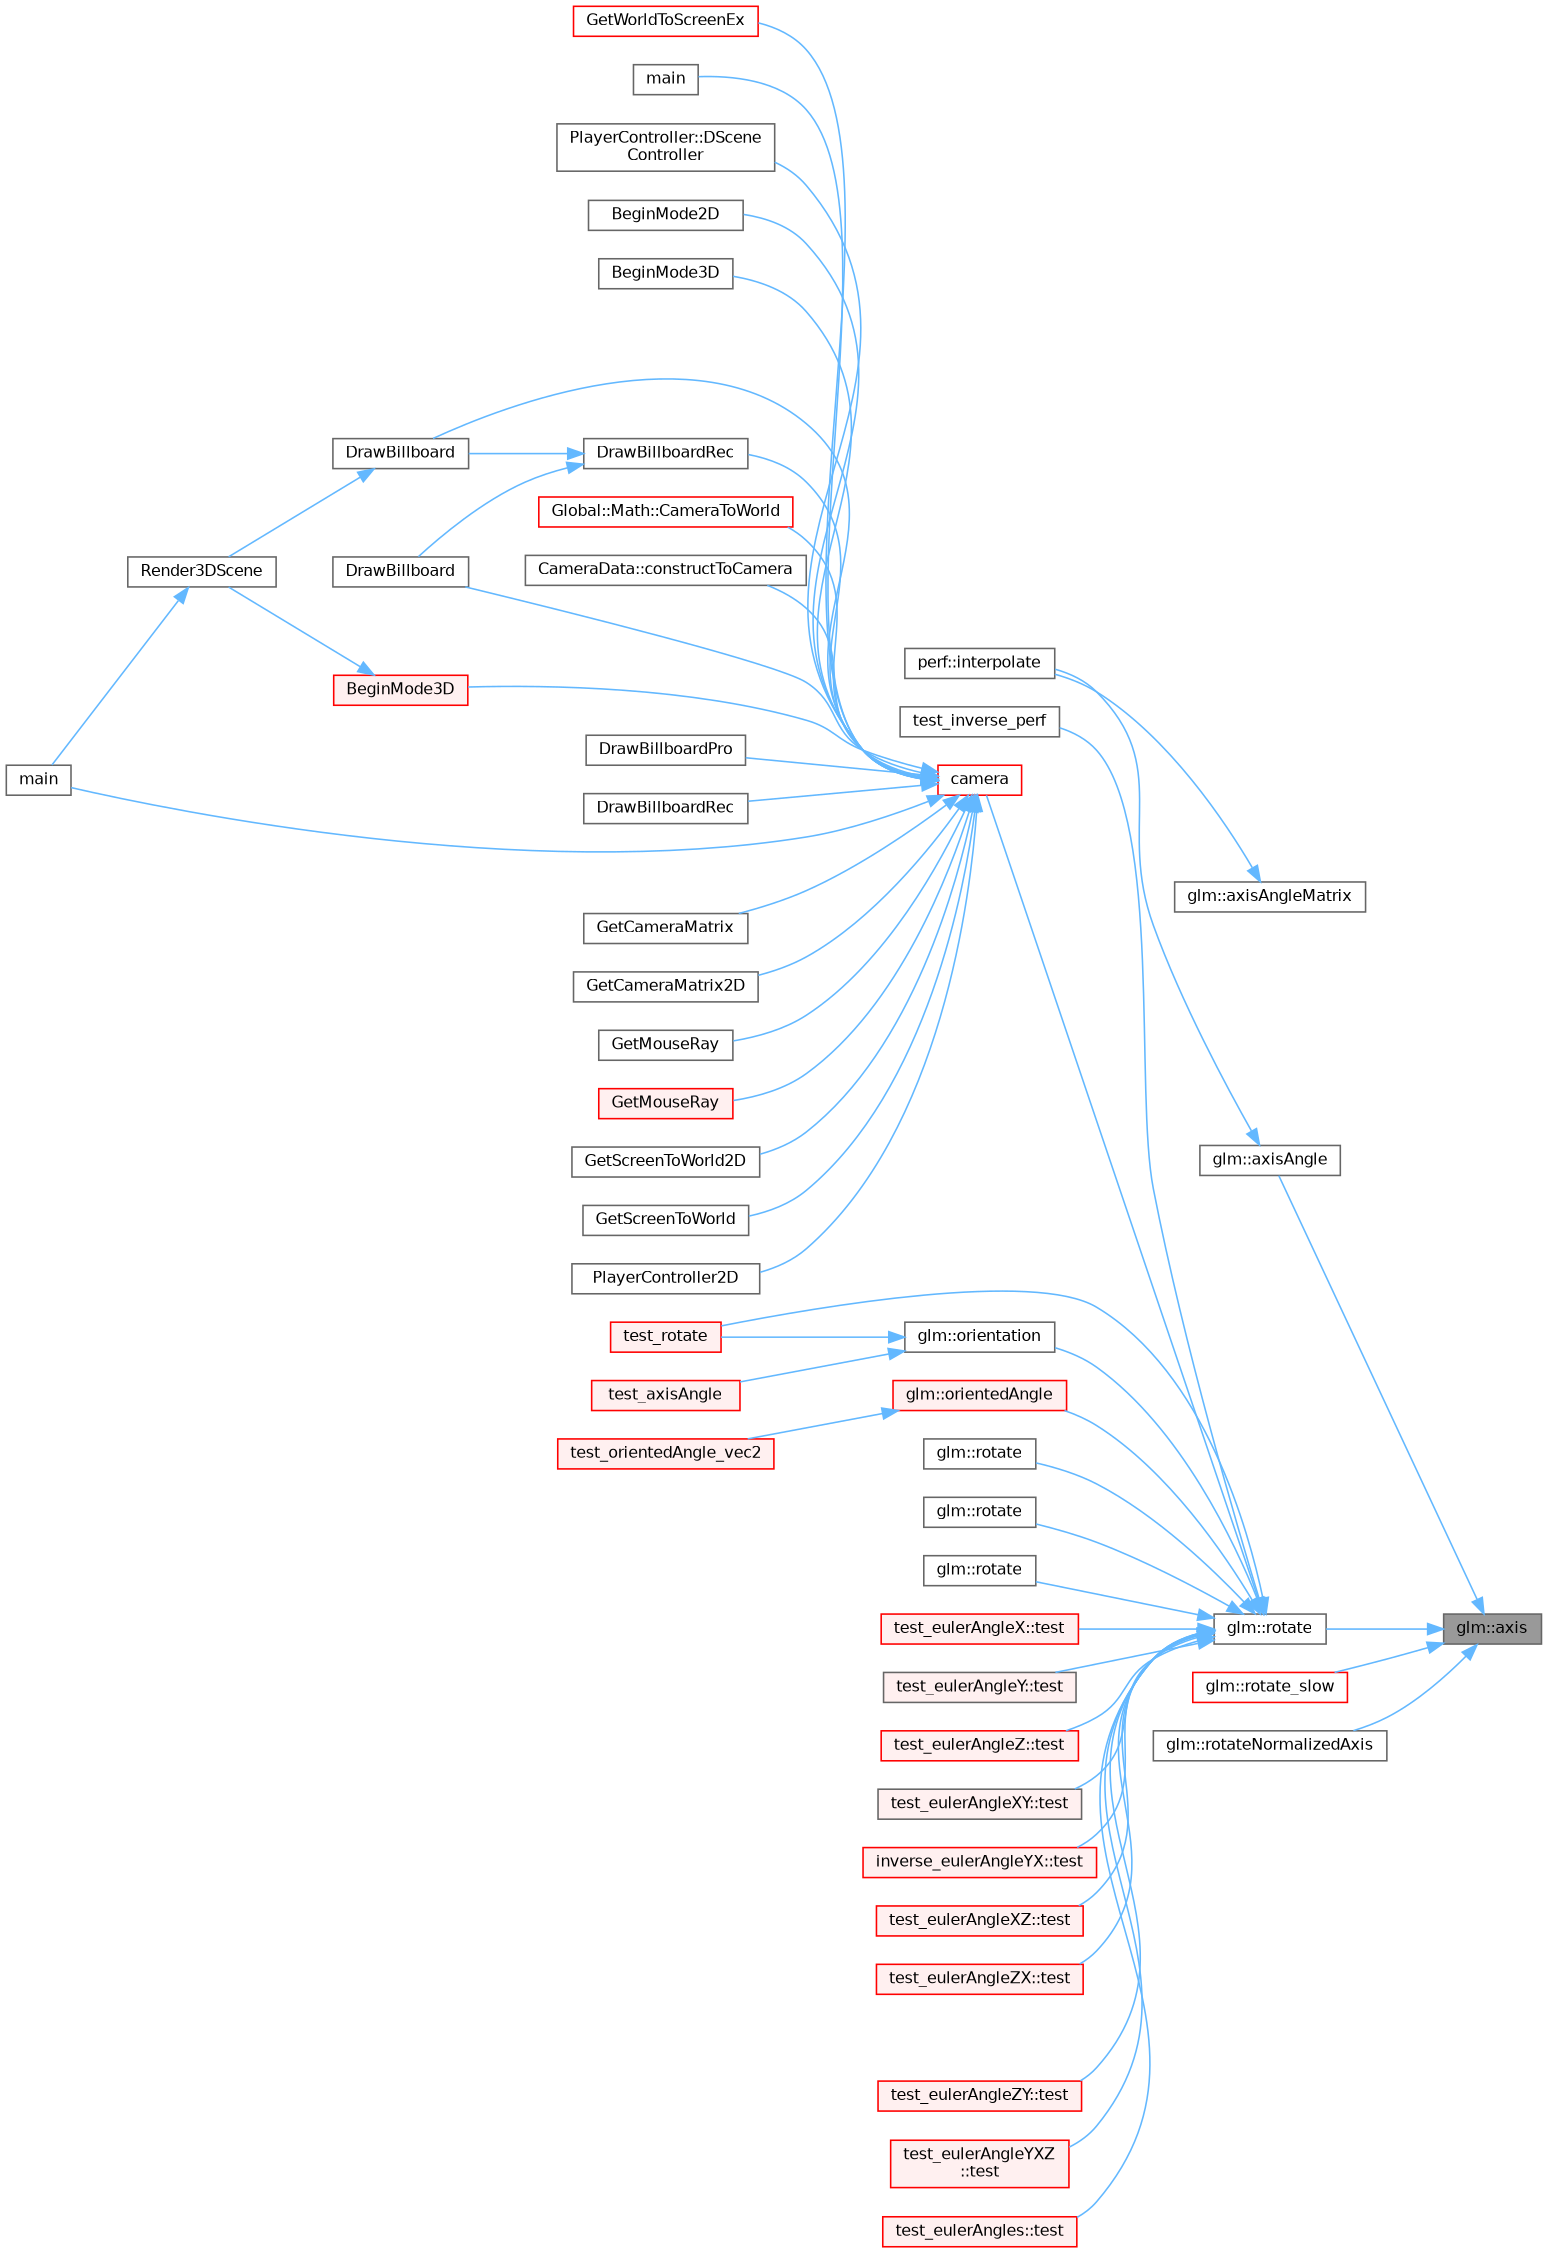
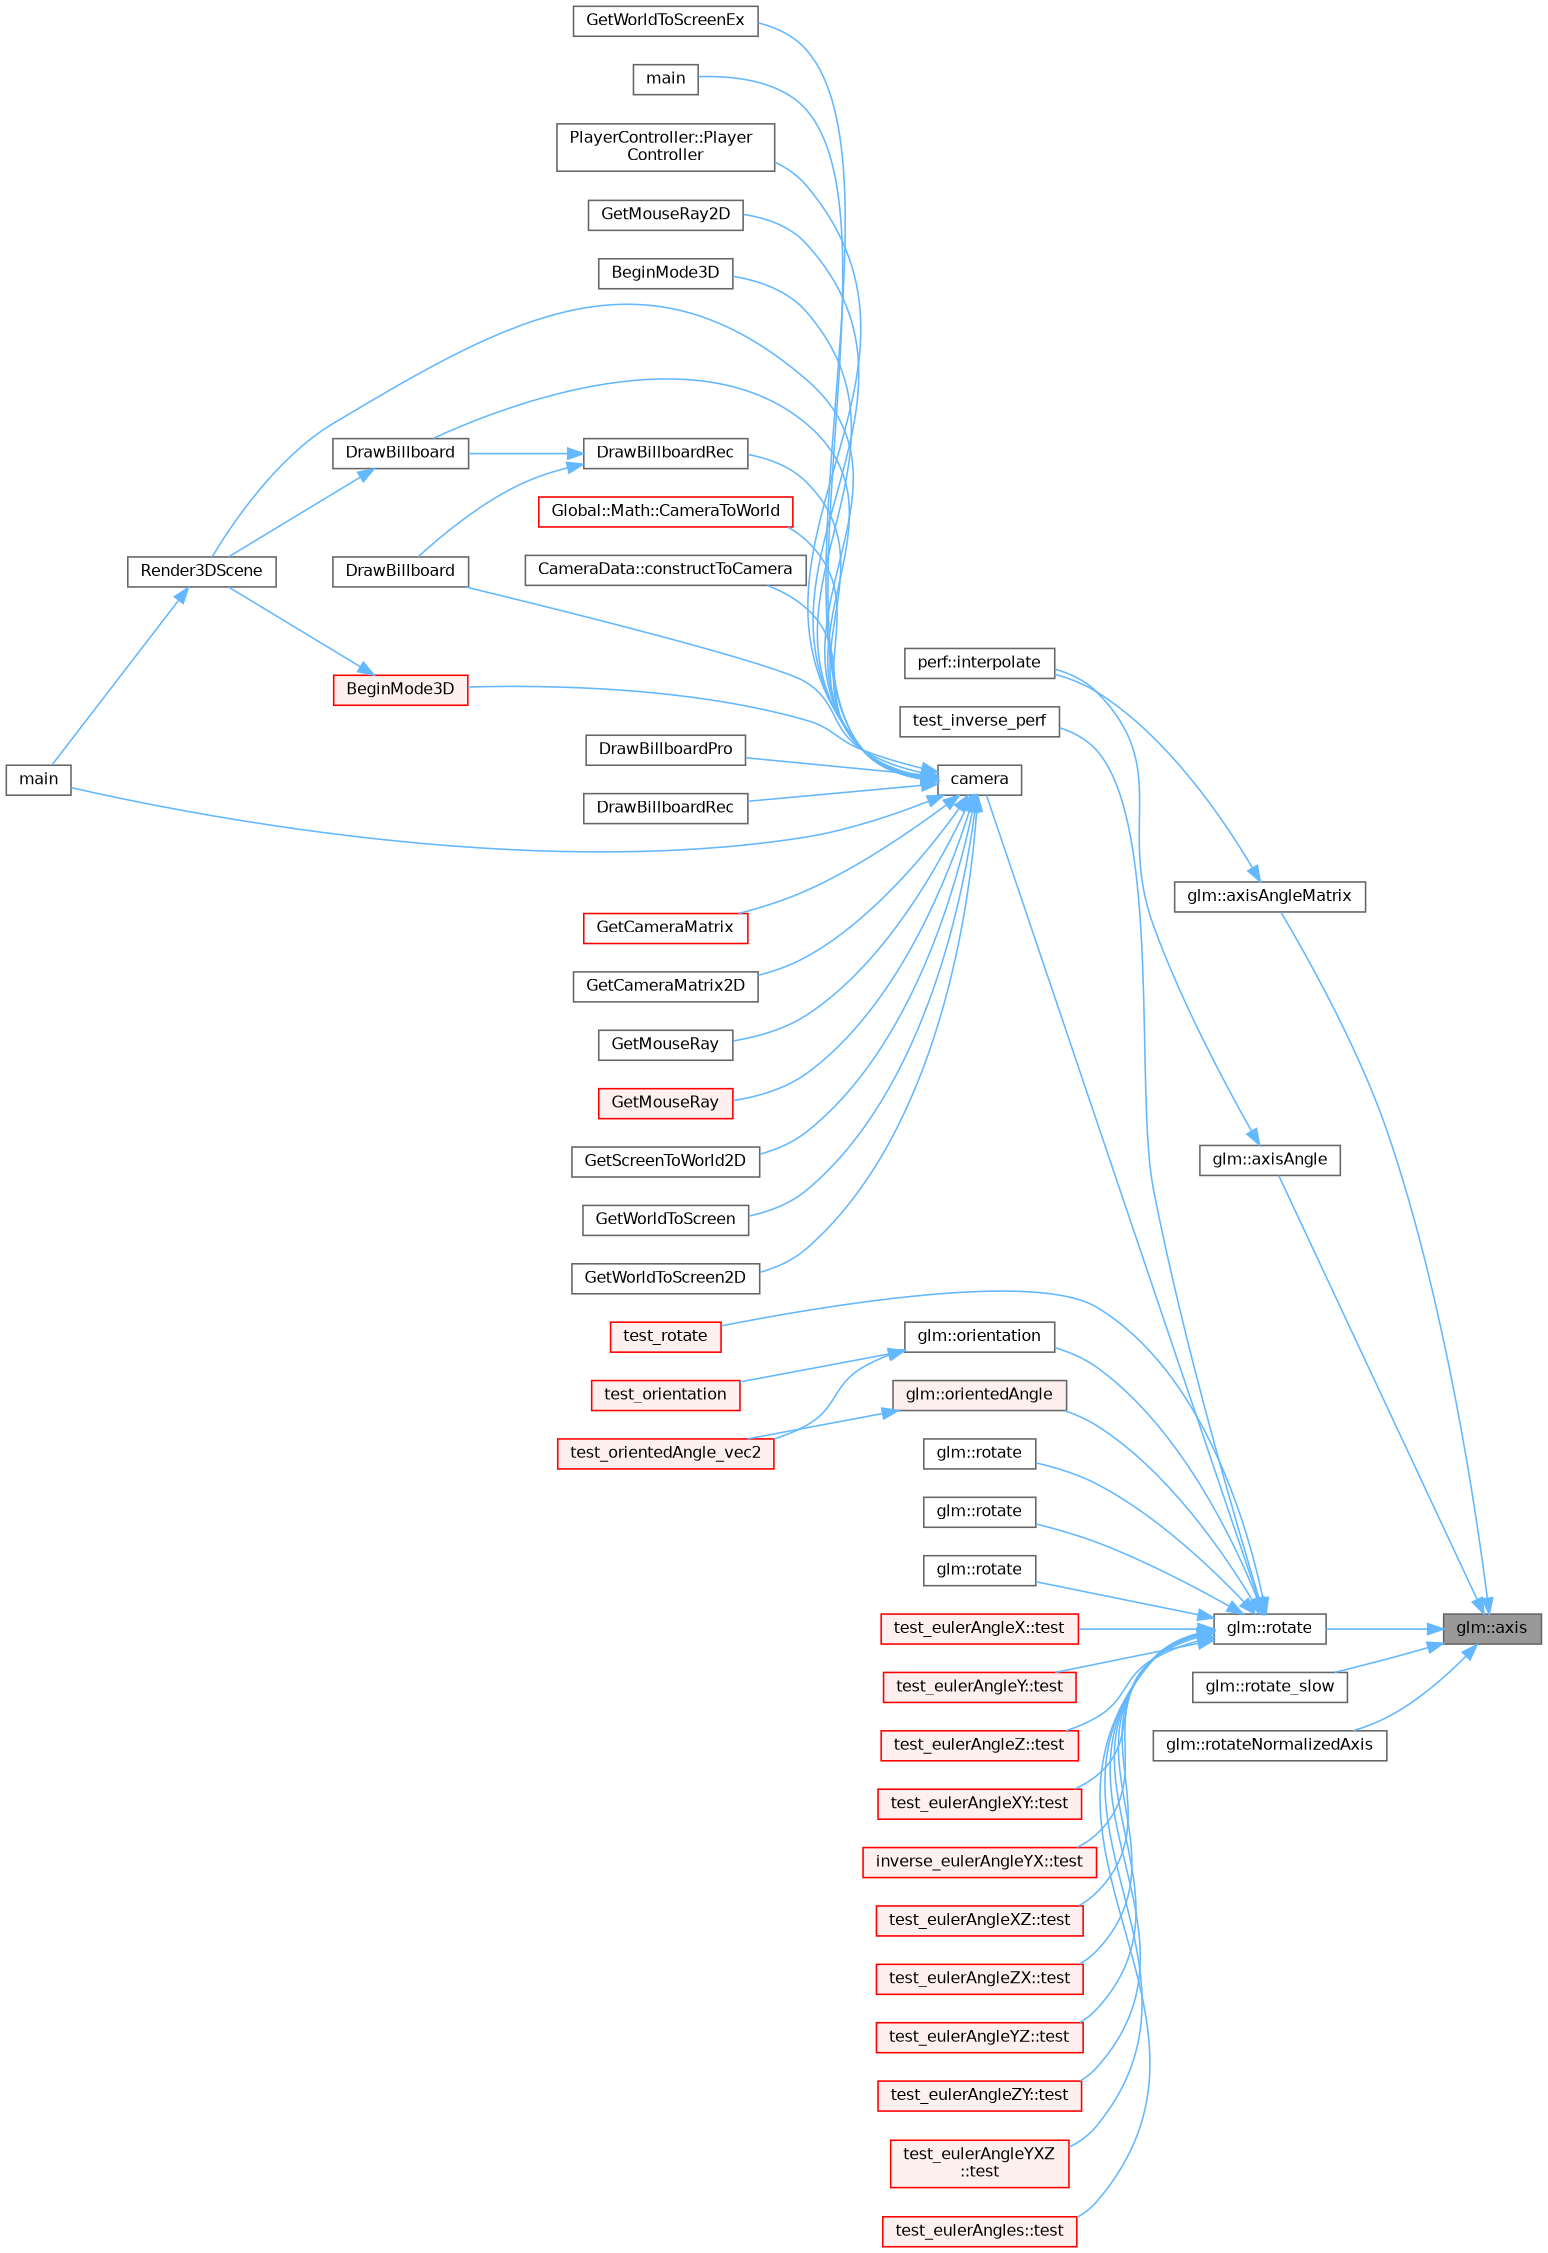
node "GetWorldToScreenEx": color red -> grey40
node "PlayerController::DScene Controller": label "PlayerController::DScene Controller" -> "PlayerController::Player Controller"
node "BeginMode2D": label "BeginMode2D" -> "GetMouseRay2D"
edge "Render3DScene" -> "camera": added
node "camera": color red -> grey40
node "GetCameraMatrix": color grey40 -> red
node "GetScreenToWorld": label "GetScreenToWorld" -> "GetWorldToScreen"
edge "glm::axisAngleMatrix" -> "glm::axis": added
node "PlayerController2D": label "PlayerController2D" -> "GetWorldToScreen2D"
edge "test_rotate" -> "glm::orientation": now "test_orientedAngle_vec2" -> "glm::orientation"
node "test_axisAngle": label "test_axisAngle" -> "test_orientation"
node "glm::orientedAngle": color red -> grey40
node "test_eulerAngleY::test": color grey40 -> red
node "glm::rotate_slow": color red -> grey40
node "test_eulerAngleXY::test": color grey40 -> red
node "test_eulerAngleYZ::test": added
